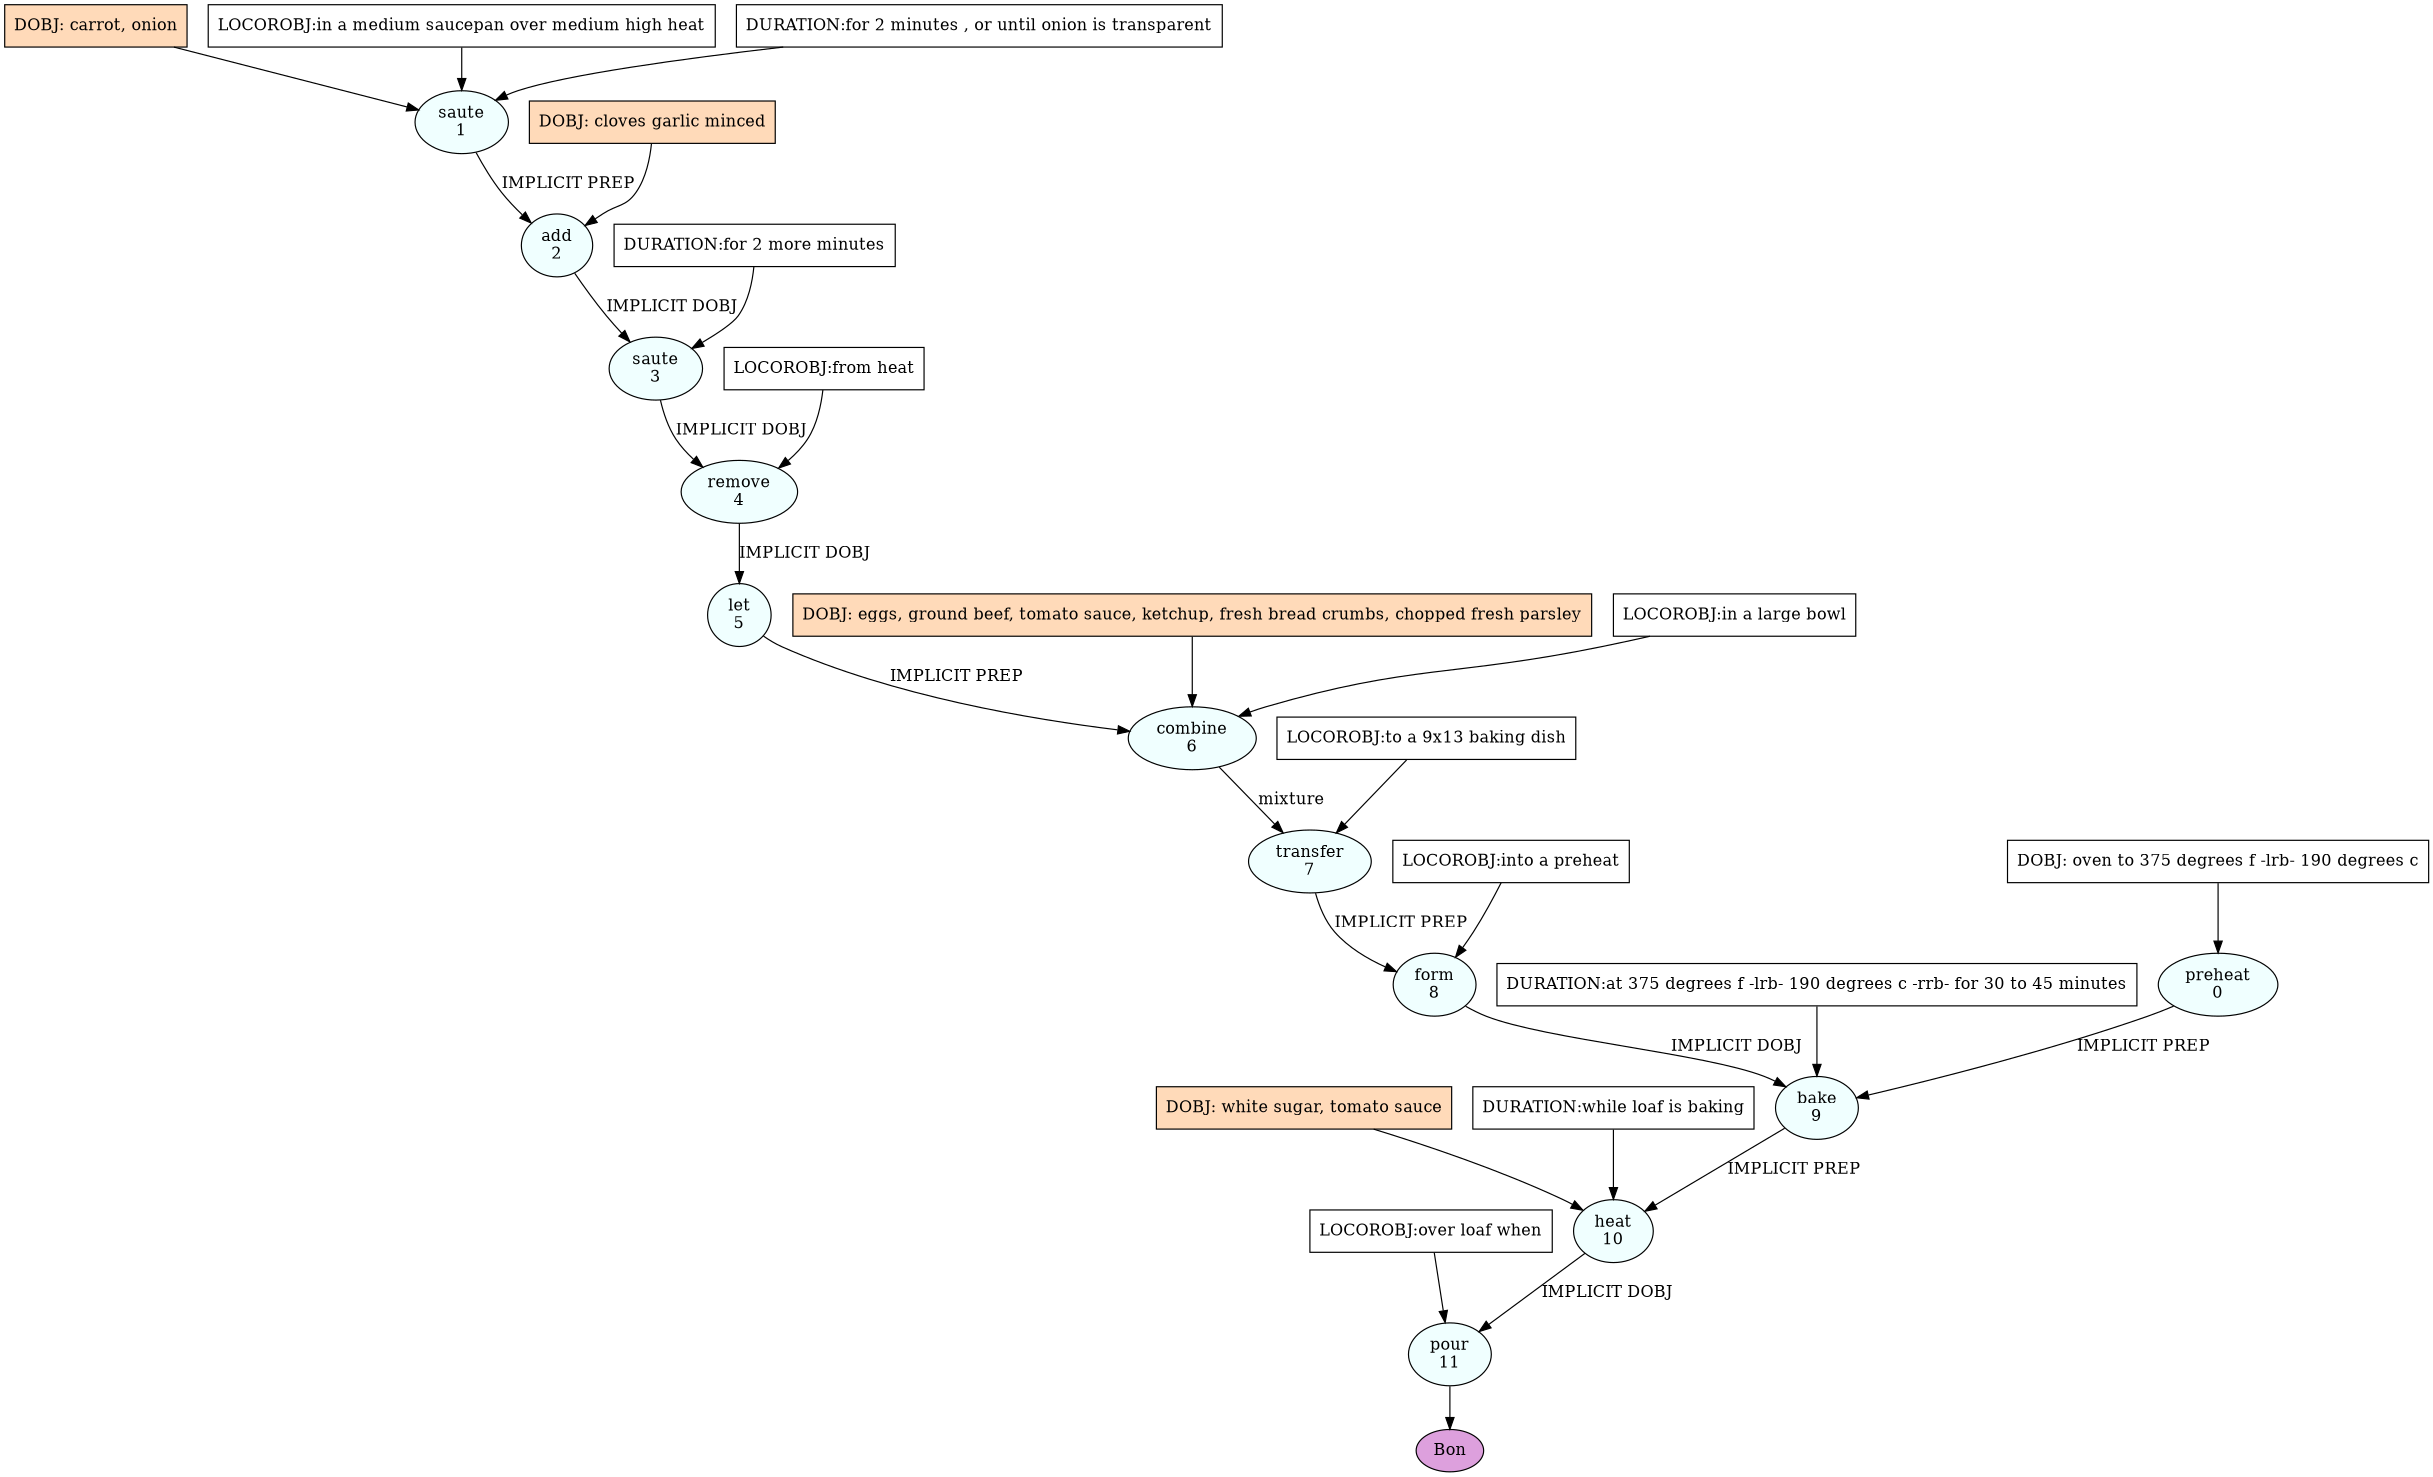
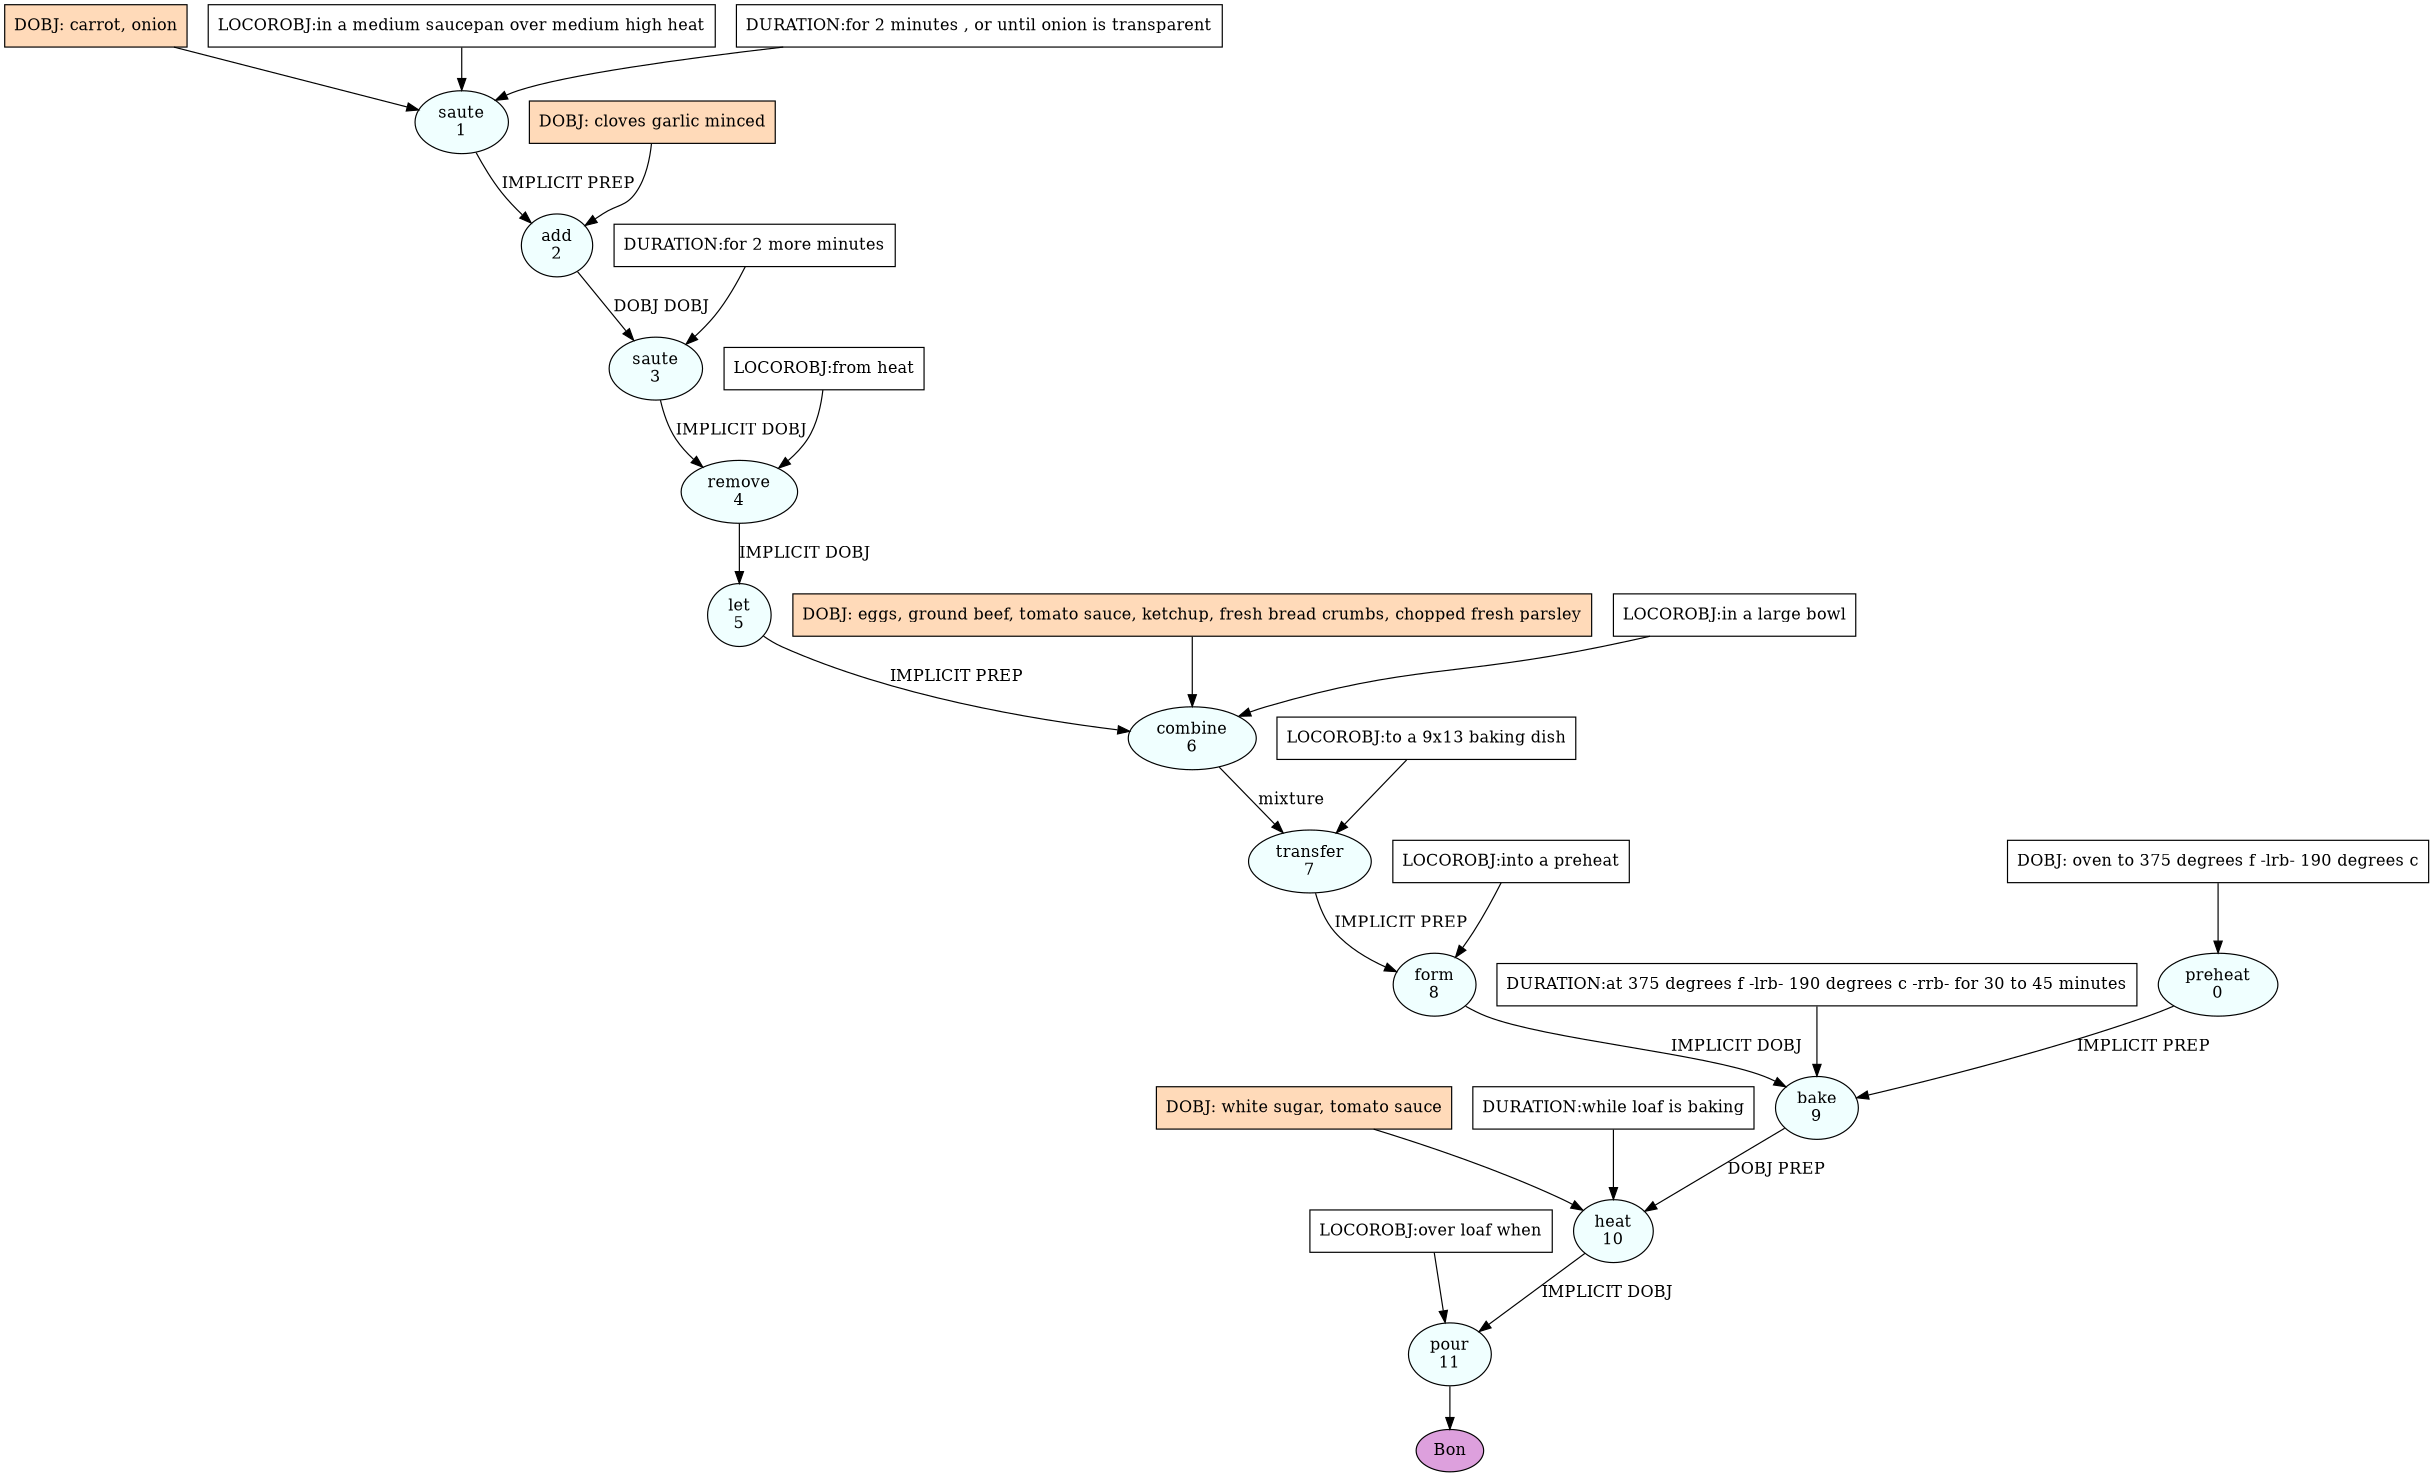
edge "add 2" -> "saute 3": label "IMPLICIT DOBJ" -> "DOBJ DOBJ"
edge "bake 9" -> "heat 10": label "IMPLICIT PREP" -> "DOBJ PREP"
